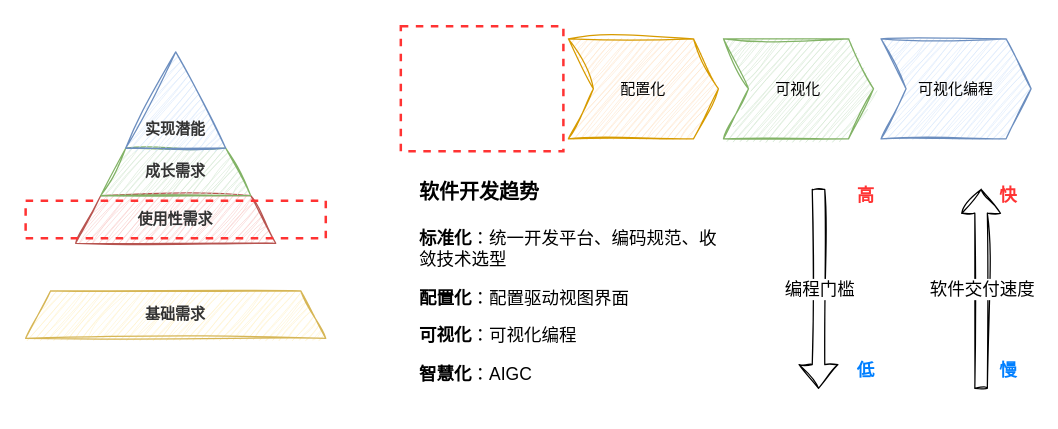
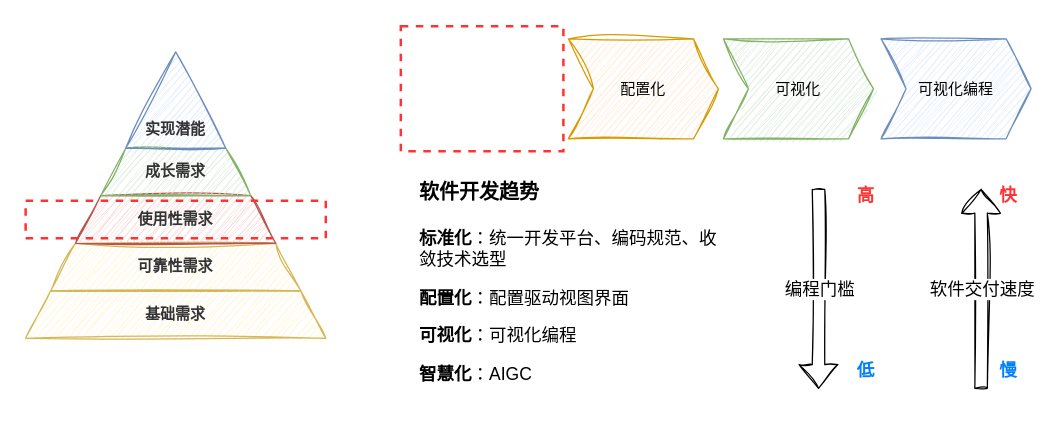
node "可靠性需求": added
